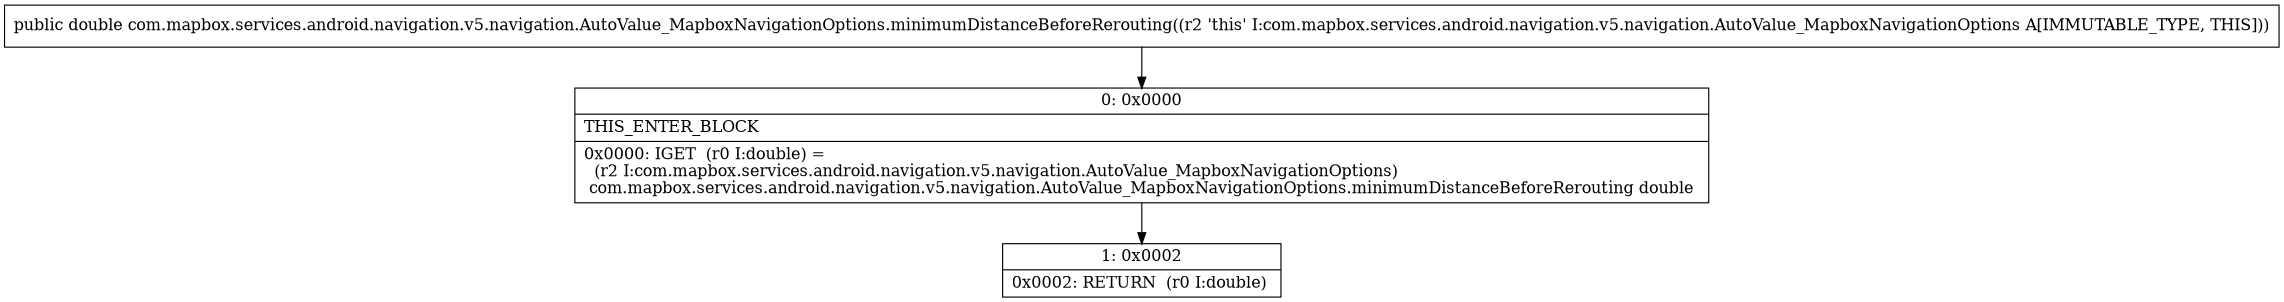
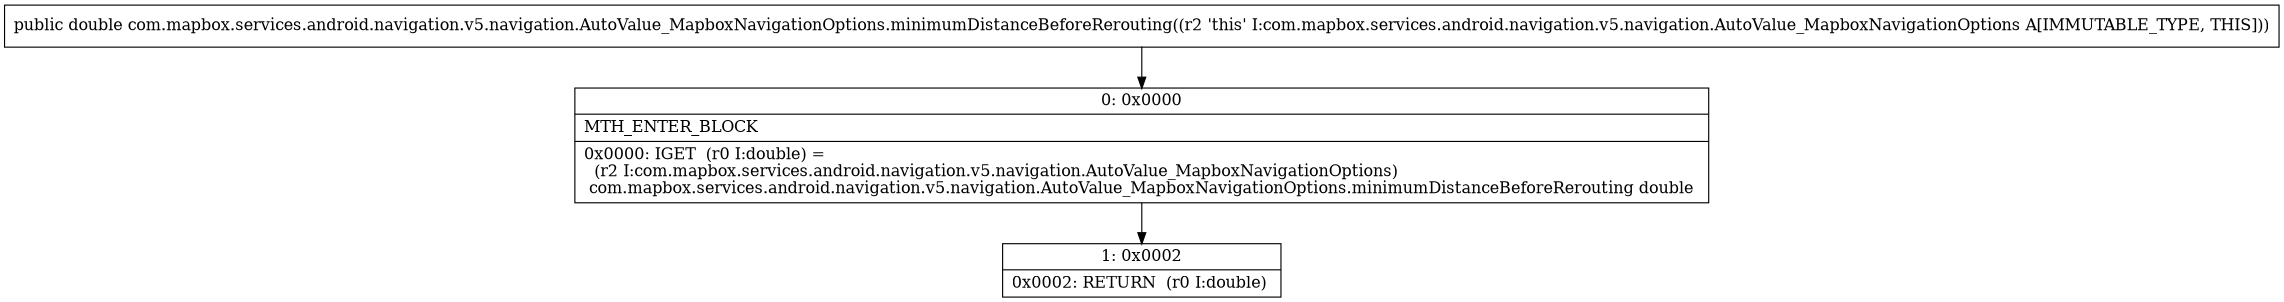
node "0: 0x0000": text "THIS_ENTER_BLOCK" -> "MTH_ENTER_BLOCK"
